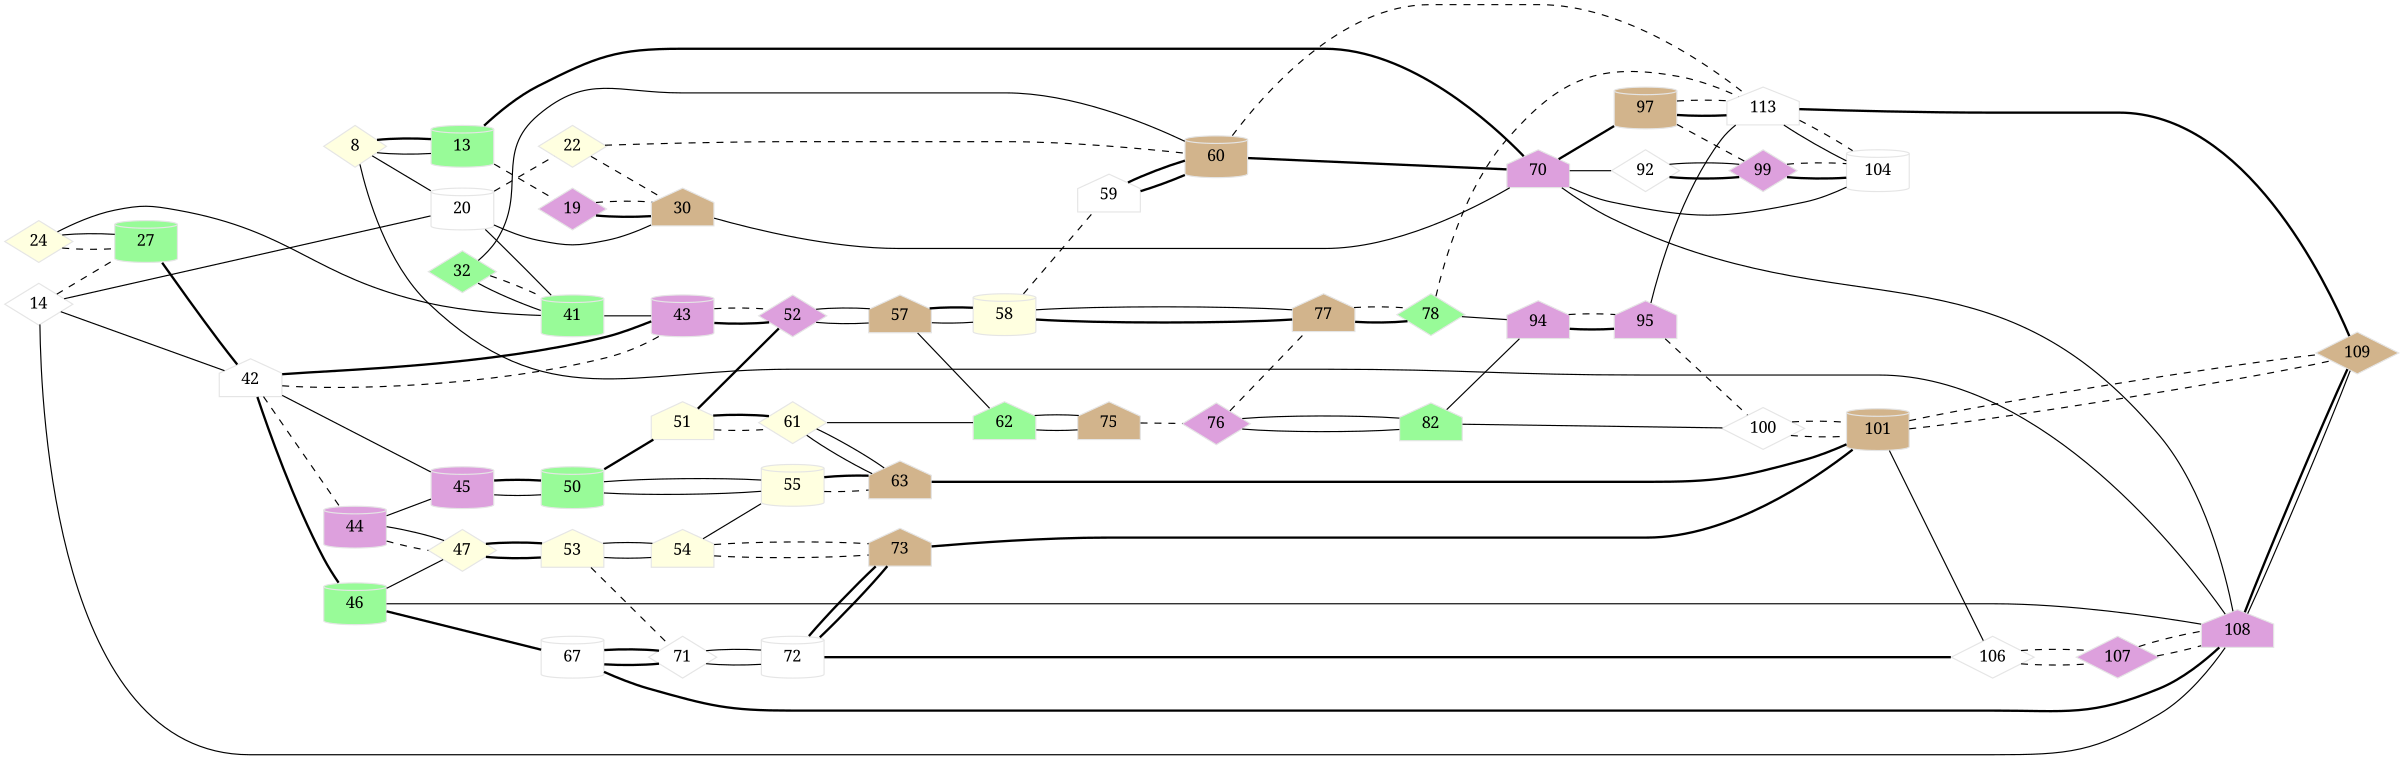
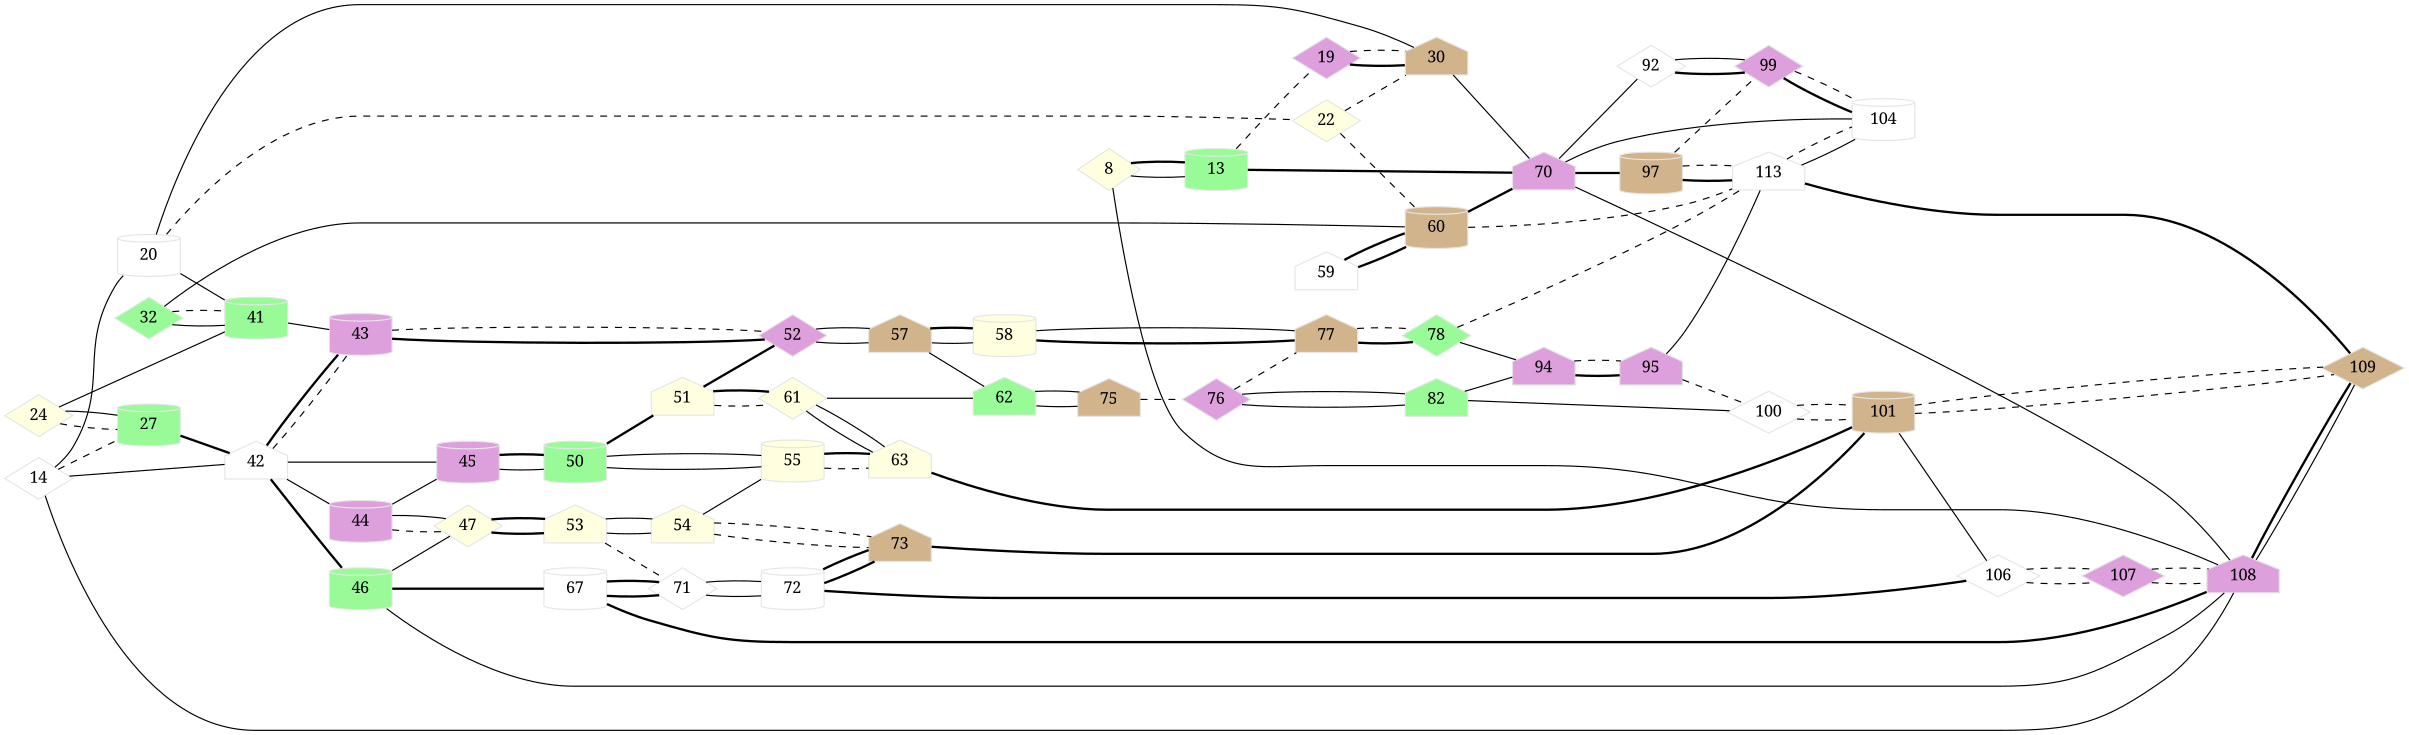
edge "8" -- "20": removed
edge "59" -- "58": removed
edge "42" -- "44": style dashed -> solid
node "63": fillcolor tan -> lightyellow
